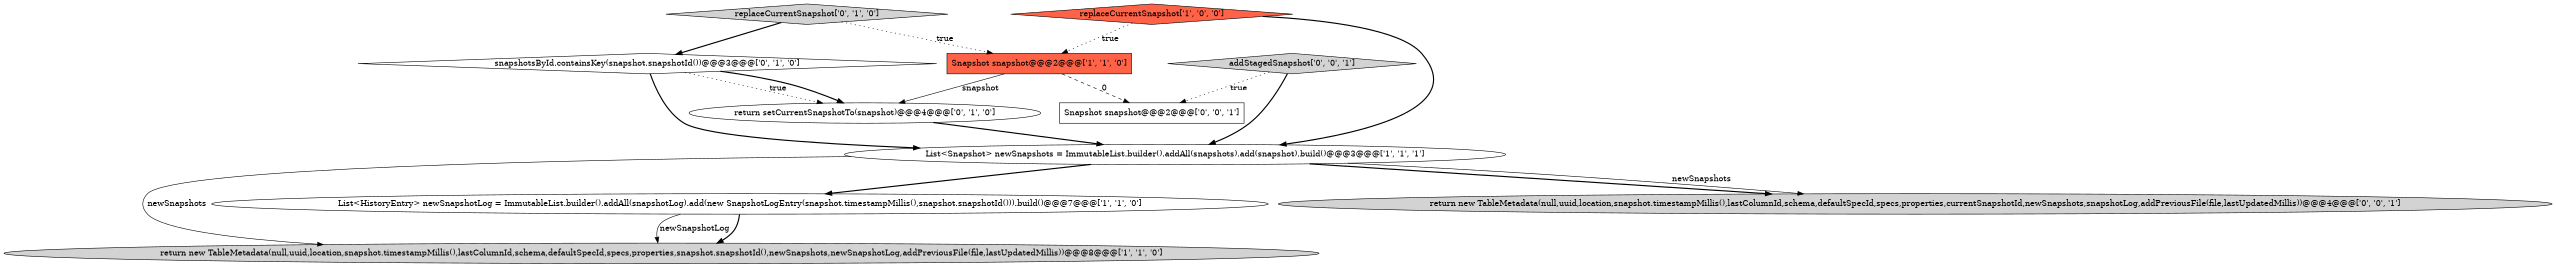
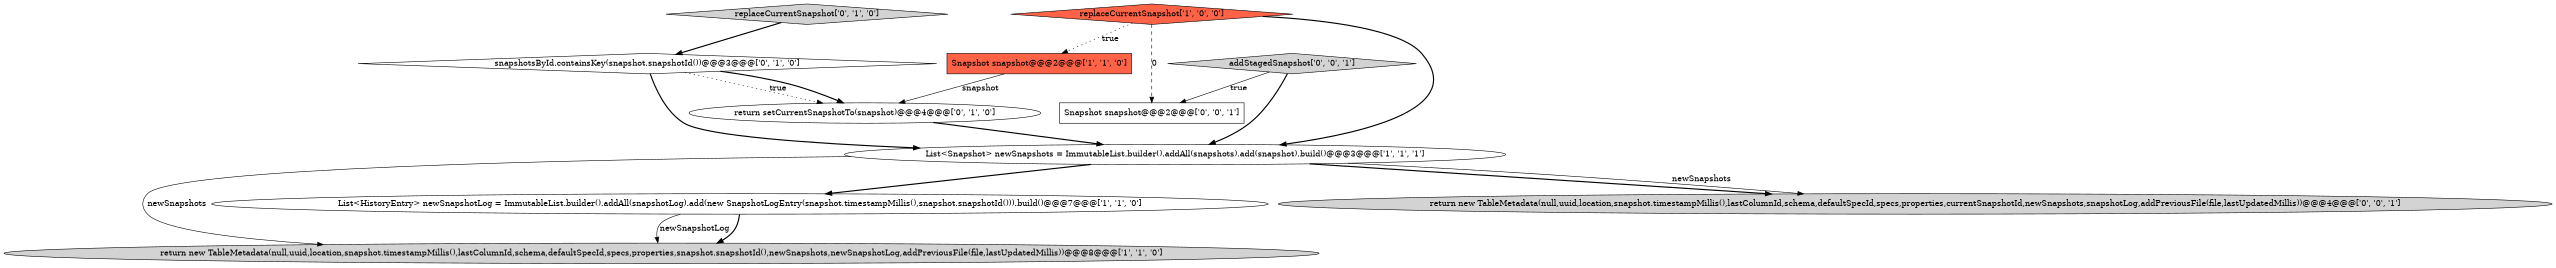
edge "replaceCurrentSnapshot['0', '1', '0']" -> "Snapshot snapshot@@@2@@@['1', '1', '0']": removed, label "true"
edge "addStagedSnapshot['0', '0', '1']" -> "Snapshot snapshot@@@2@@@['0', '0', '1']": style dotted -> solid
edge "Snapshot snapshot@@@2@@@['1', '1', '0']" -> "Snapshot snapshot@@@2@@@['0', '0', '1']": now "replaceCurrentSnapshot['1', '0', '0']" -> "Snapshot snapshot@@@2@@@['0', '0', '1']"
